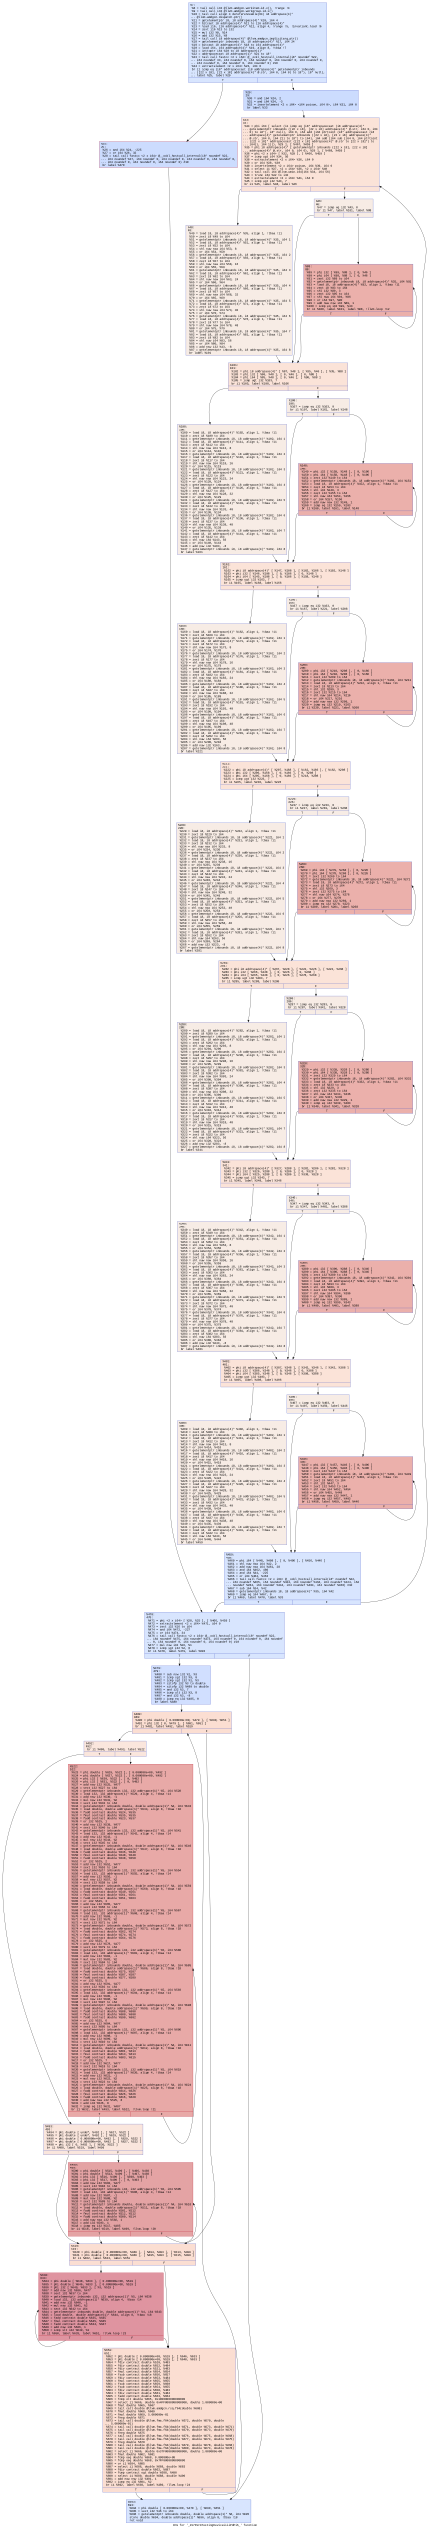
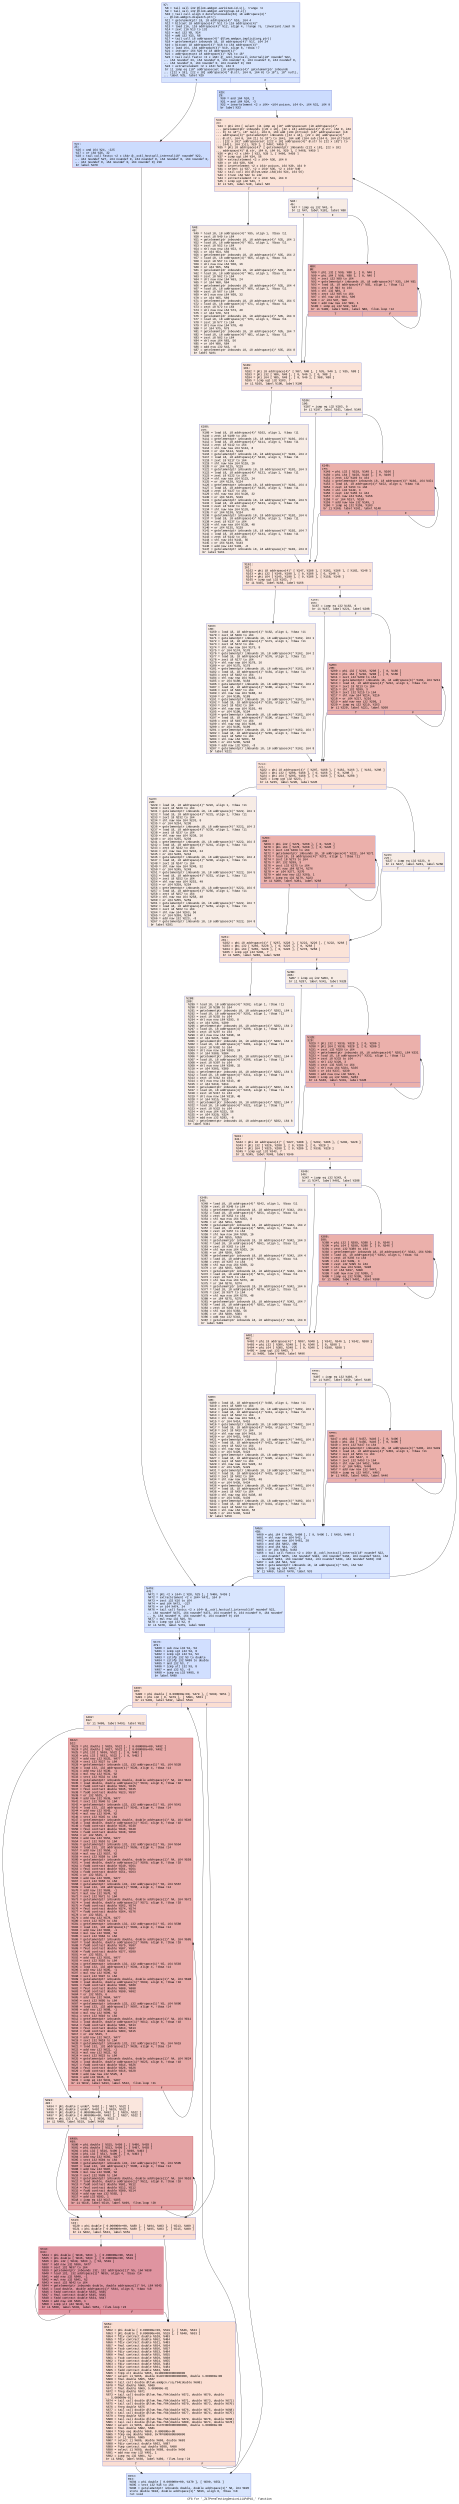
edge "%226:" -> "%268:": removed
